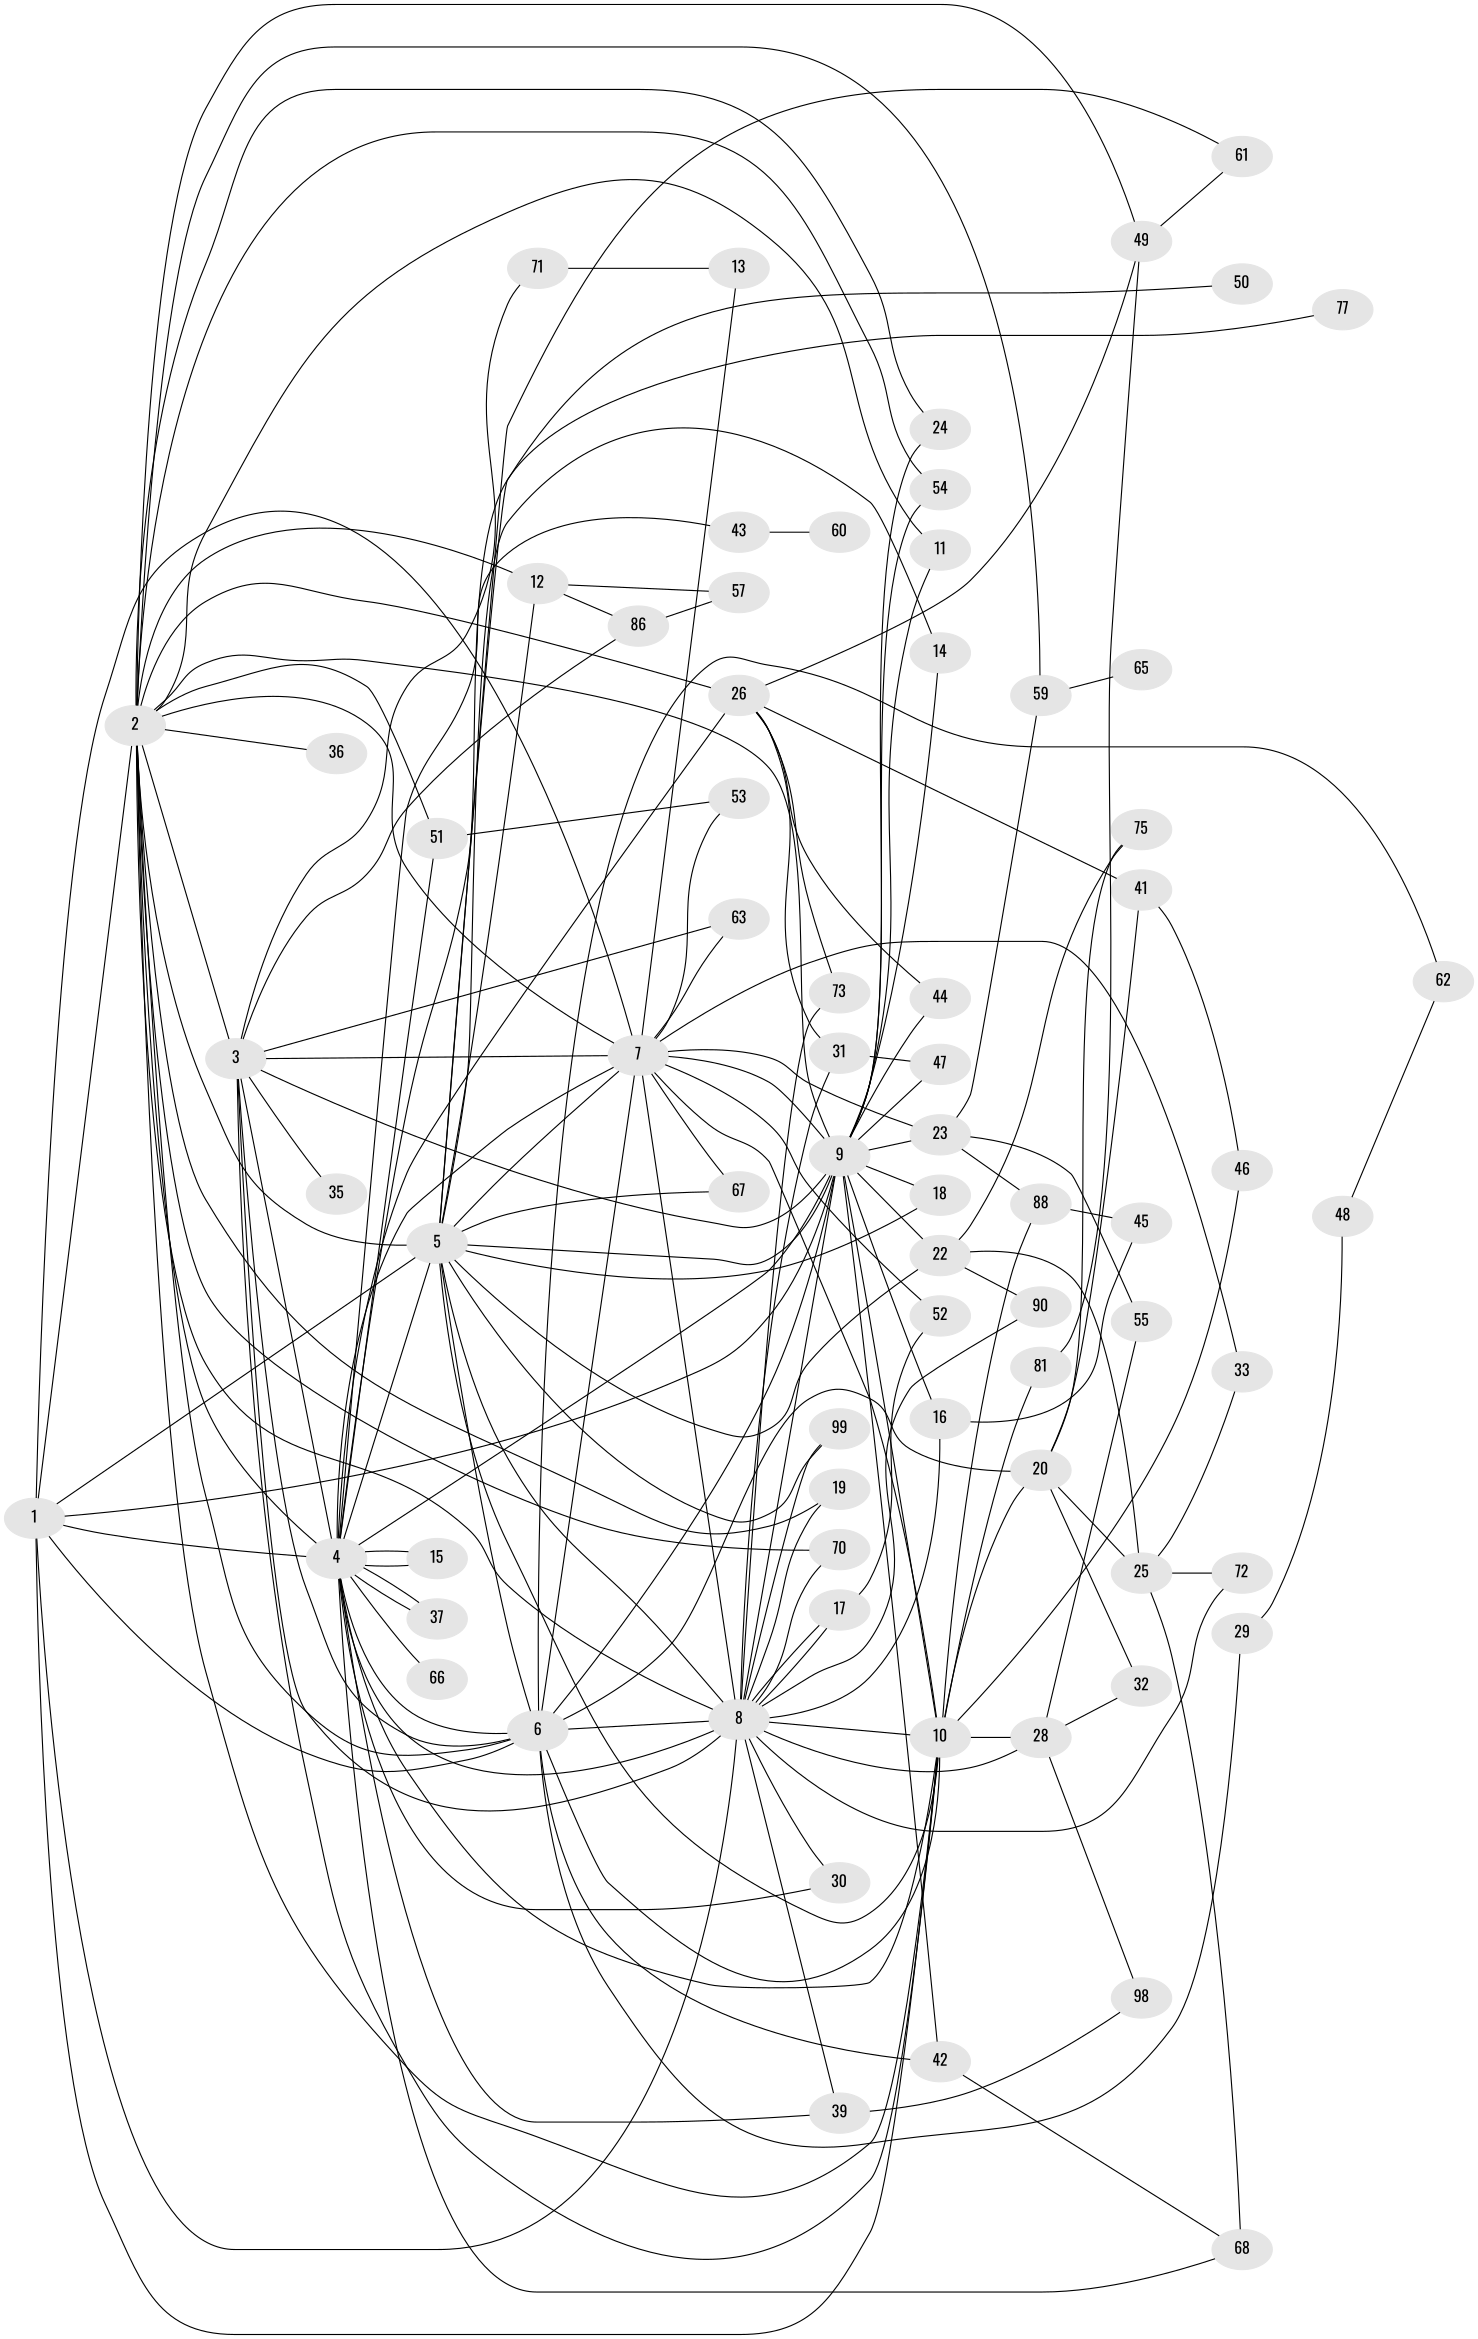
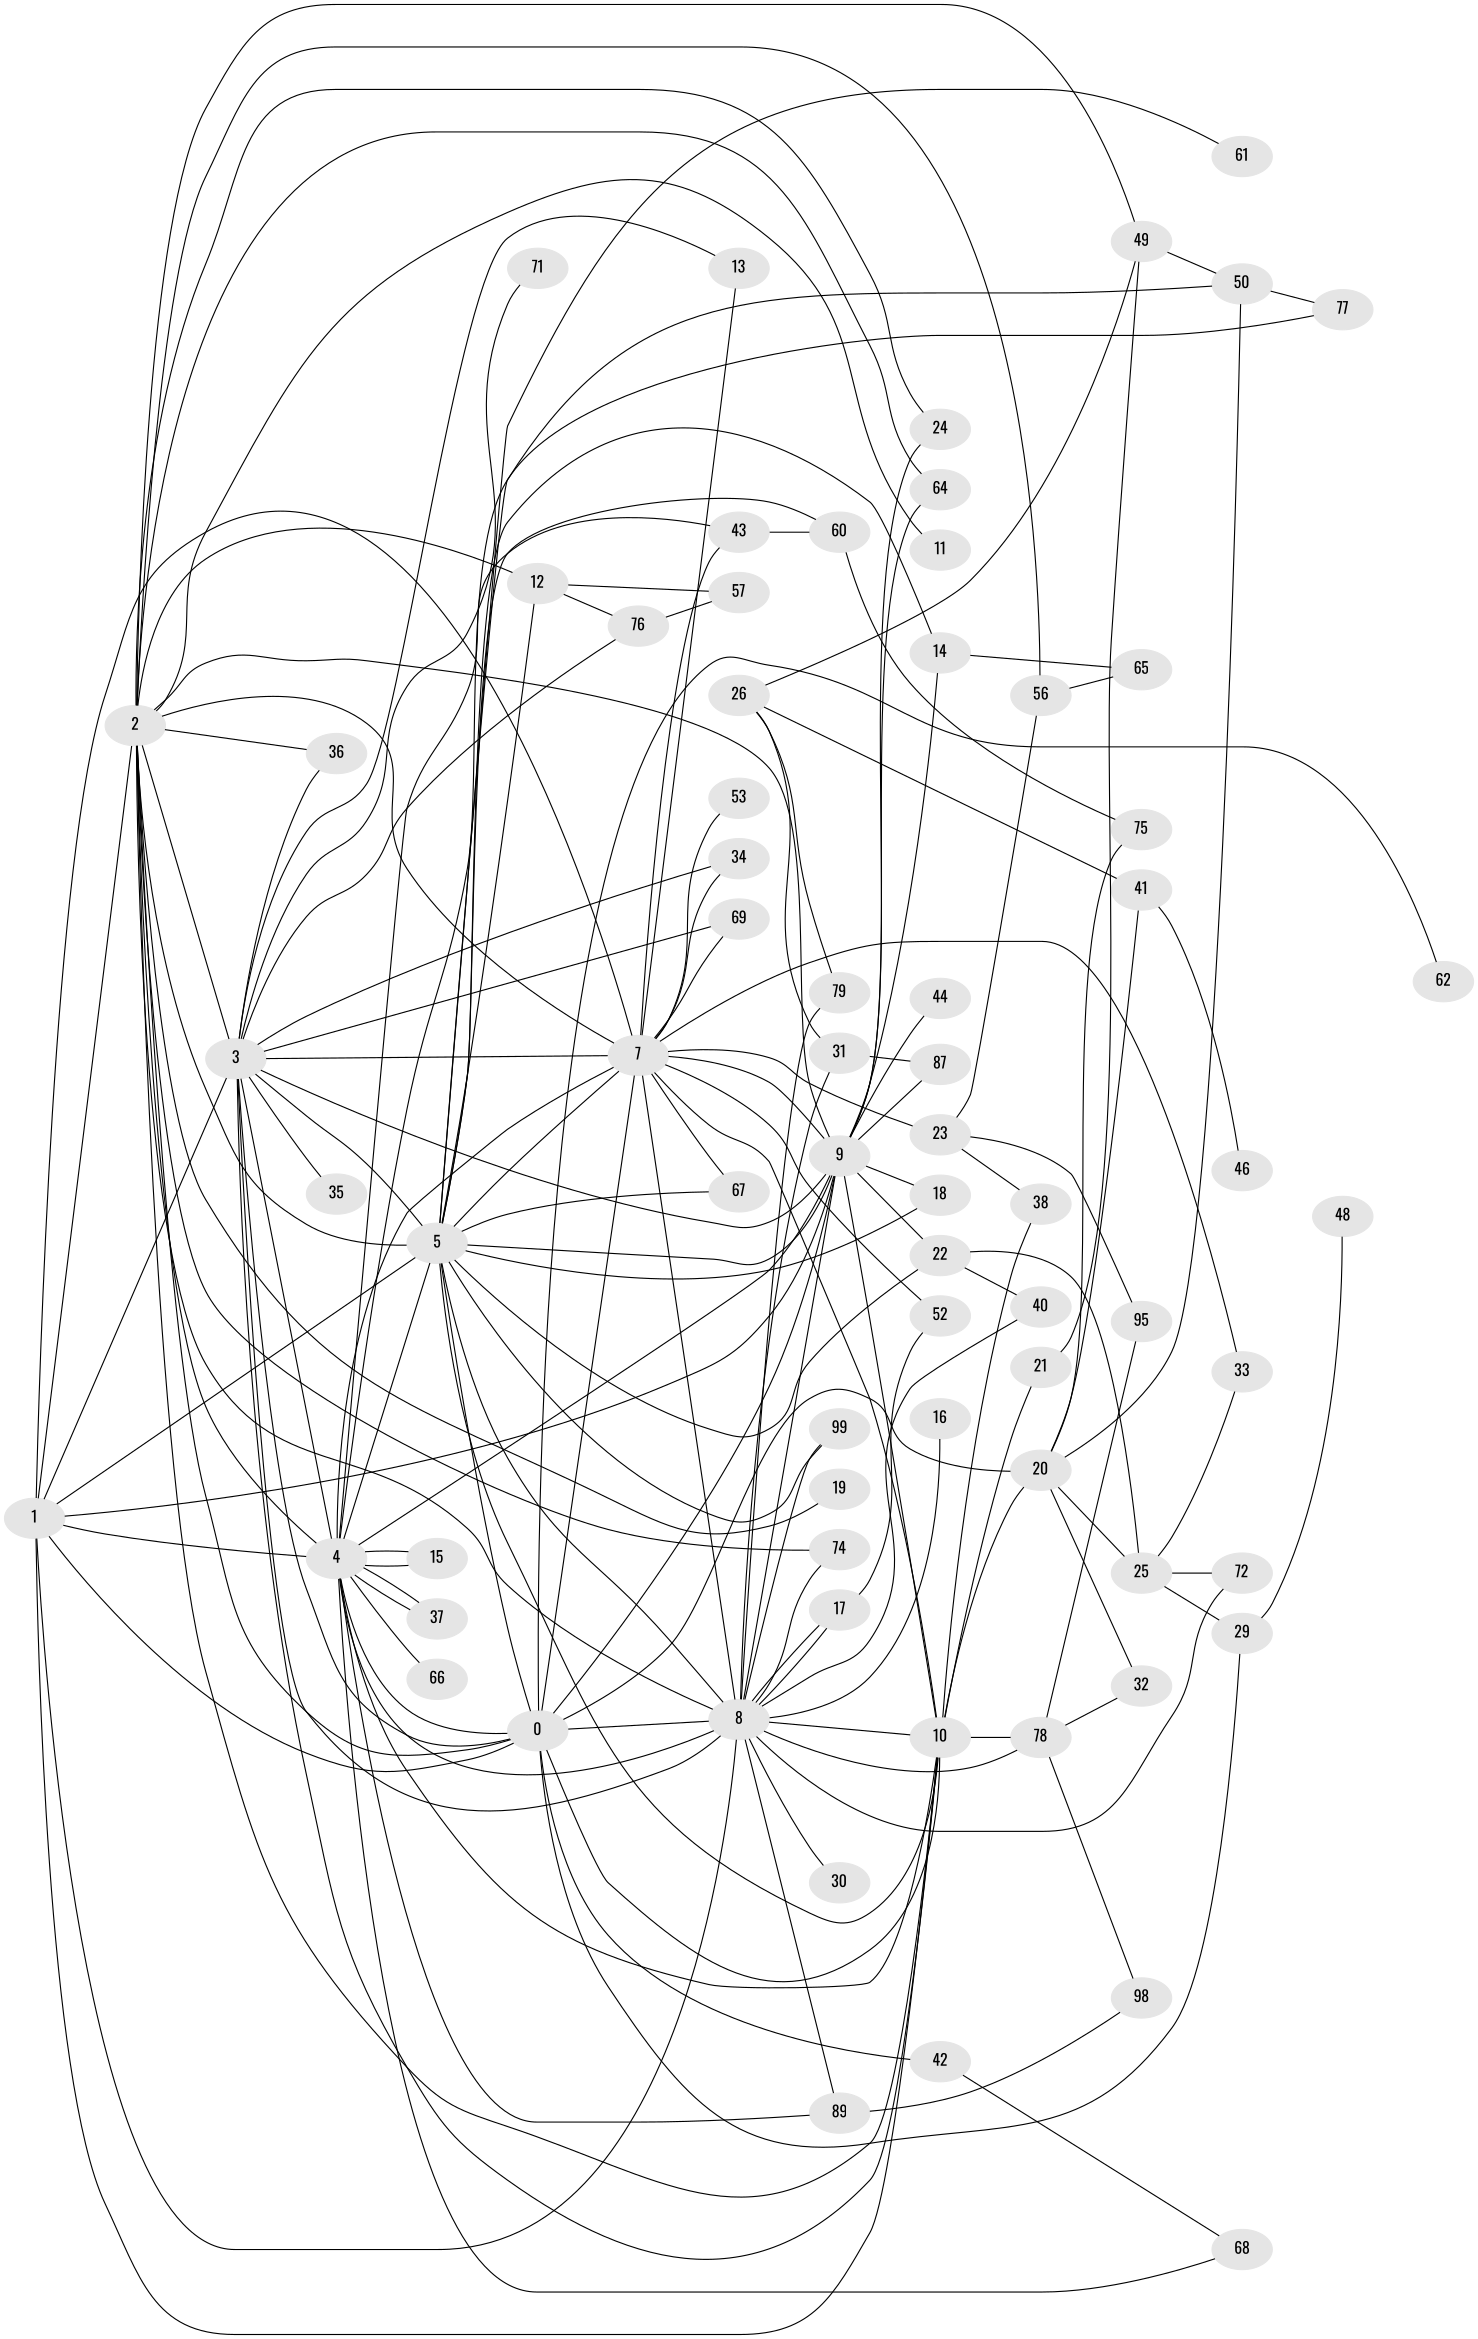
edge "61" -- "49": now "50" -- "49"
edge "71" -- "13": now "3" -- "13"
edge "50" -- "77": added
node "54": label "54" -> "64"
edge "26" -- "2": removed
node "86": label "86" -> "76"
edge "14" -- "65": added
node "59": label "59" -> "56"
edge "60" -- "5": added
edge "43" -- "7": added
node "51": removed
edge "11" -- "9": removed
node "34": added
edge "26" -- "44": removed
edge "36" -- "3": added
edge "50" -- "20": added
node "63": label "63" -> "69"
node "73": label "73" -> "79"
edge "75" -- "22": now "75" -- "60"
node "47": label "47" -> "87"
edge "62" -- "48": removed
edge "26" -- "4": removed
edge "3" -- "5": added
edge "23" -- "9": removed
node "88": label "88" -> "38"
node "45": removed
edge "9" -- "16": removed
edge "3" -- "1": added
node "90": label "90" -> "40"
node "55": label "55" -> "95"
node "81": label "81" -> "21"
edge "46" -- "10": removed
node "70": label "70" -> "74"
edge "19" -- "8": removed
edge "9" -- "42": removed
node "6": label "6" -> "0"
node "28": label "28" -> "78"
edge "4" -- "30": removed
edge "25" -- "68": now "25" -- "29"
node "39": label "39" -> "89"
